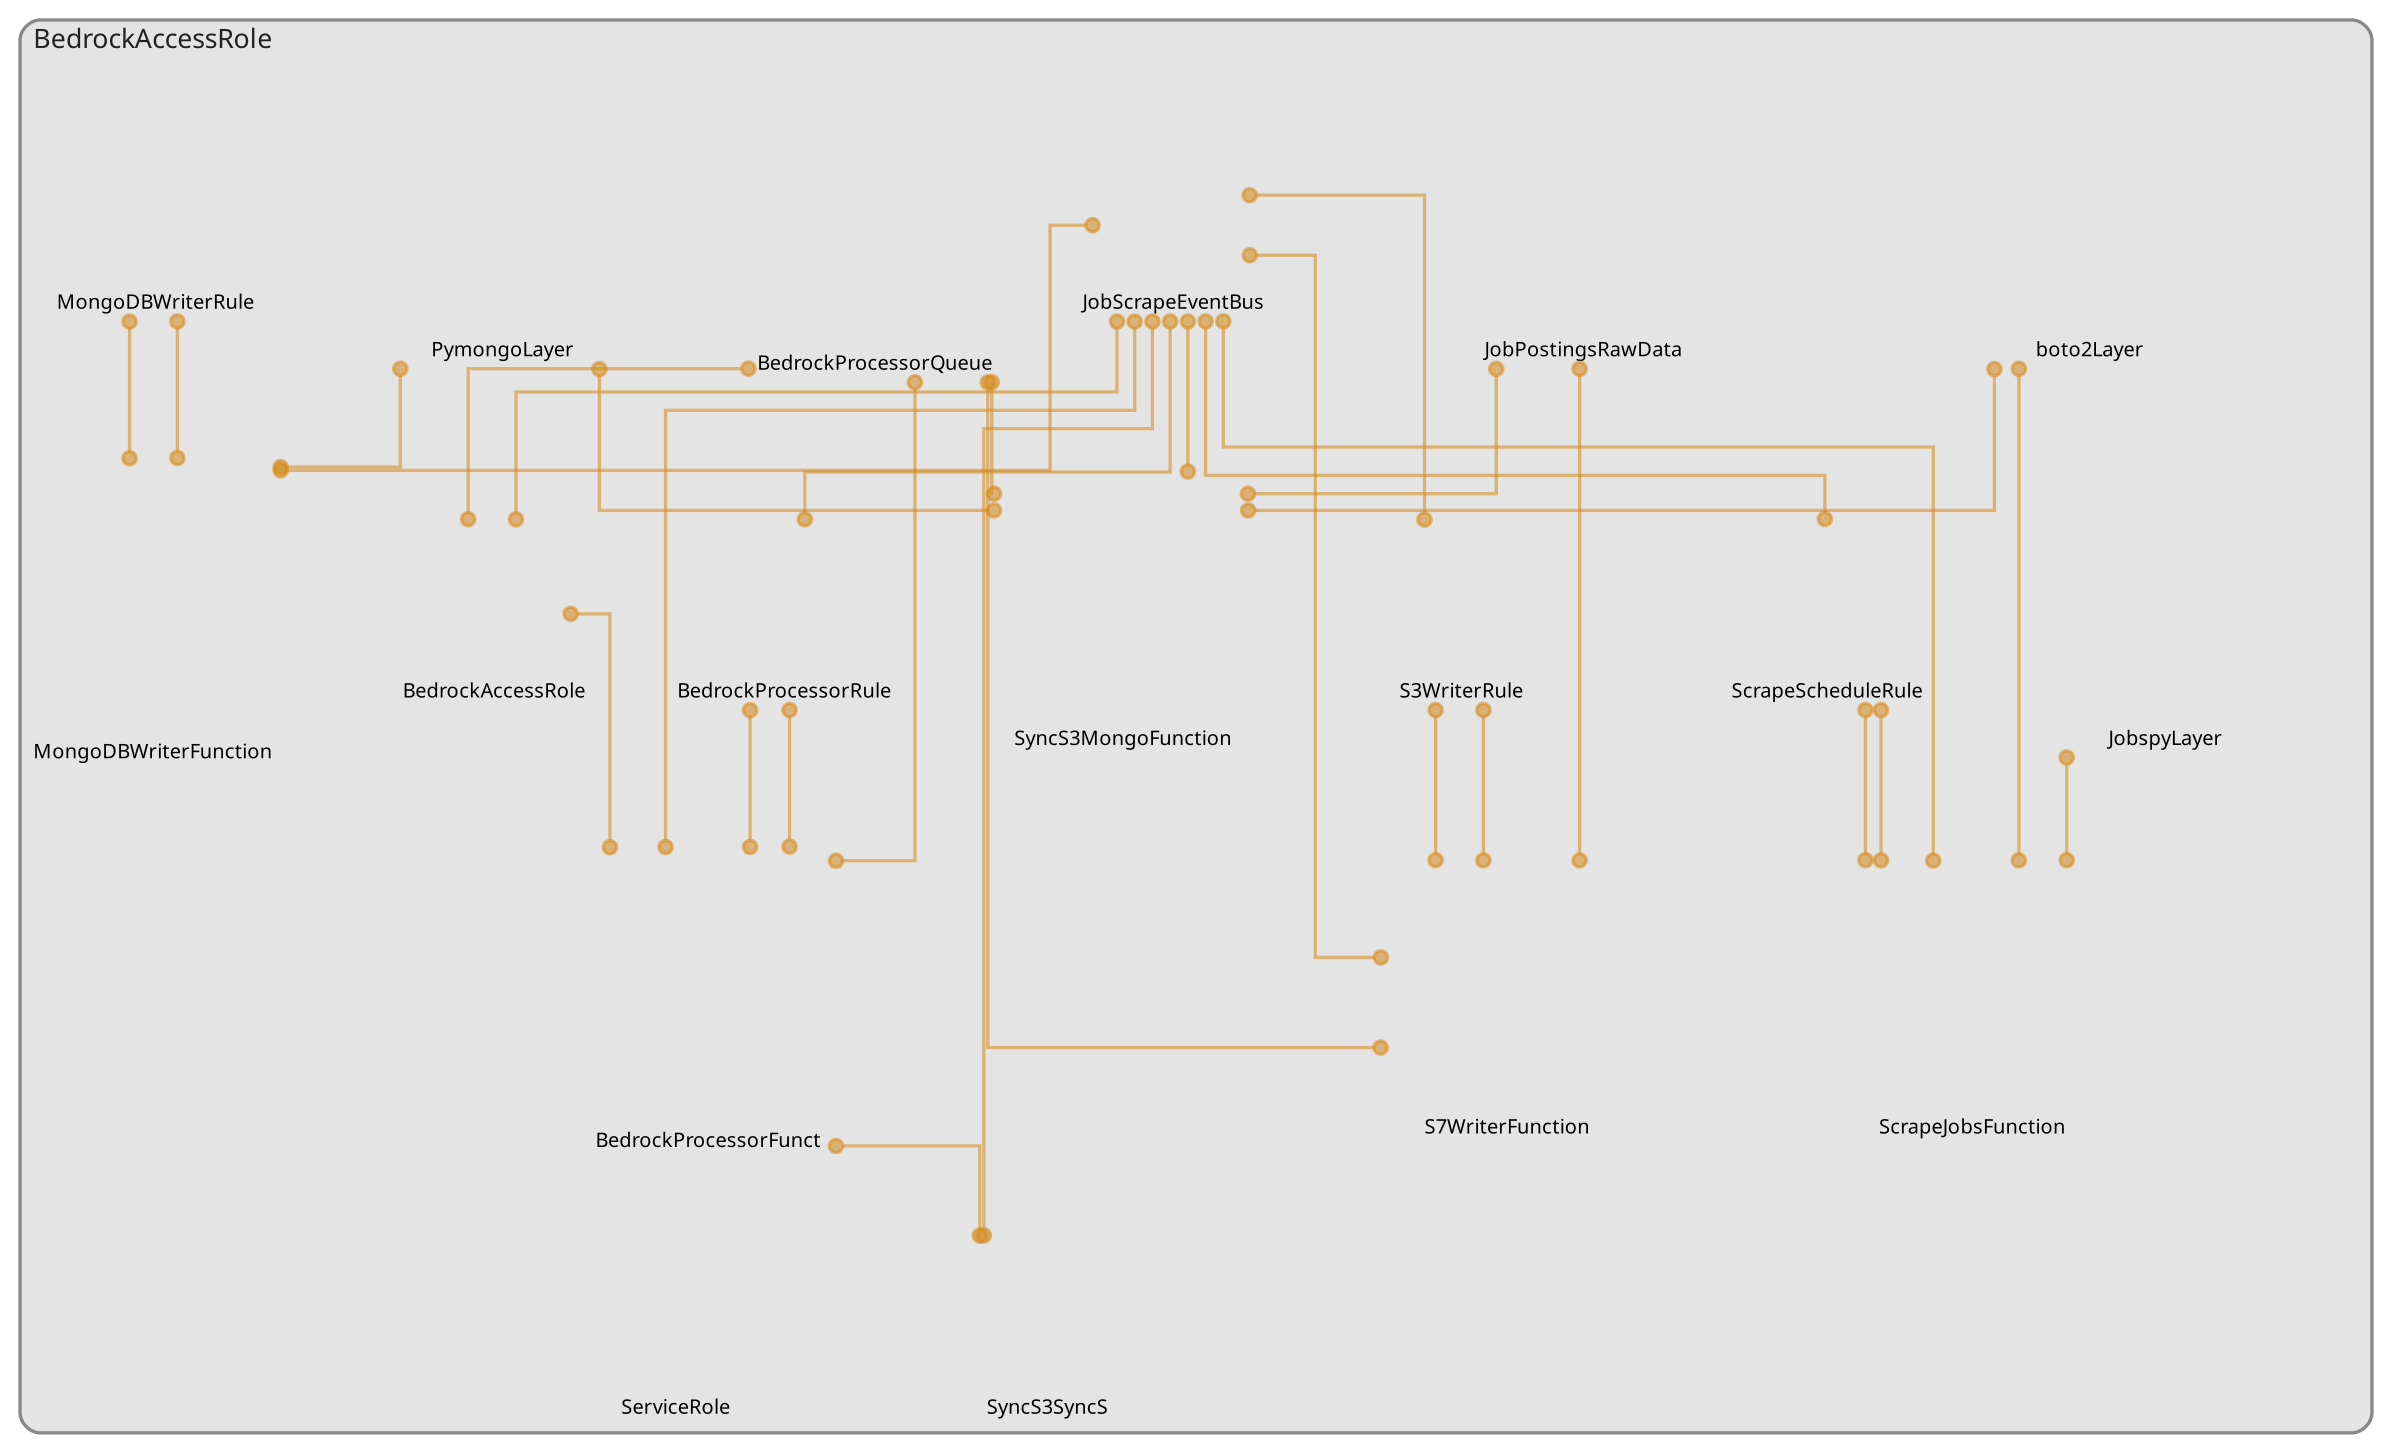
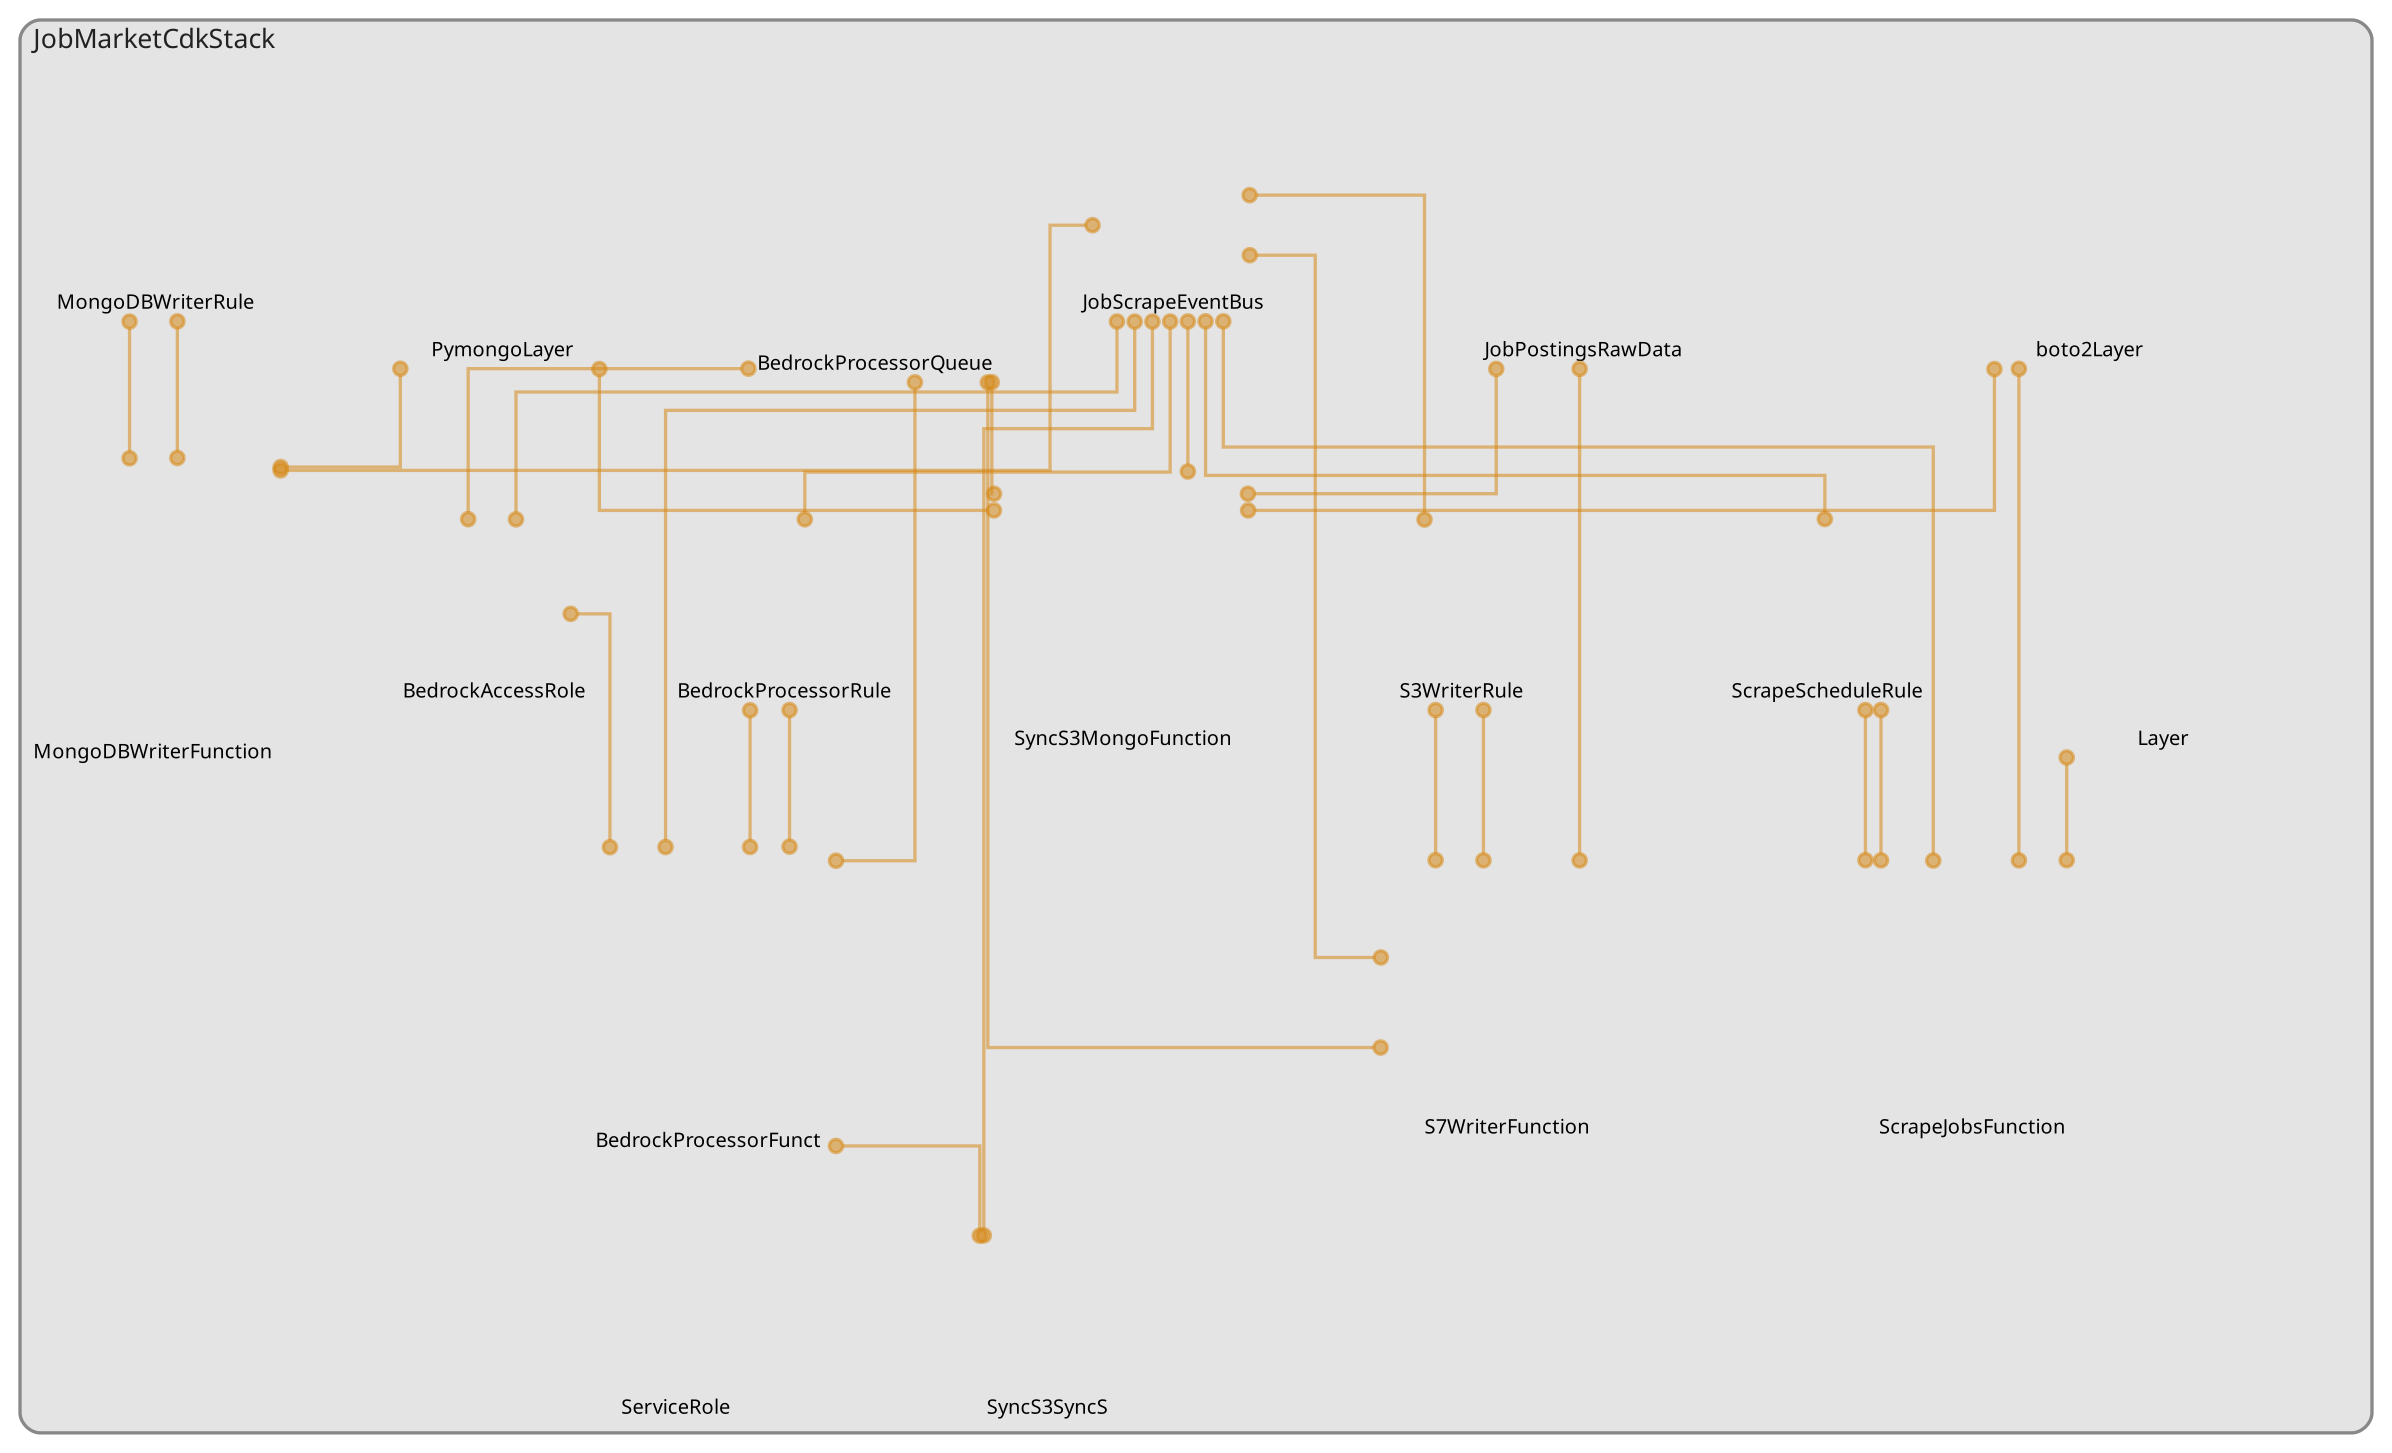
cluster "BedrockAccessRole": label "BedrockAccessRole" -> "JobMarketCdkStack"
node "JobspyLayer": label "JobspyLayer" -> "Layer"
